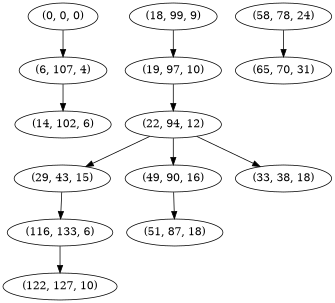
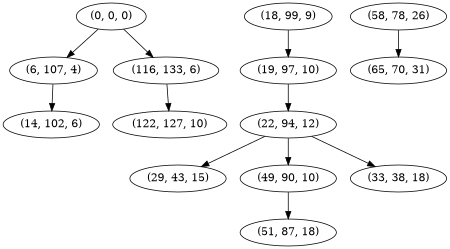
node "(58, 78, 24)": label "(58, 78, 24)" -> "(58, 78, 26)"
node "(49, 90, 16)": label "(49, 90, 16)" -> "(49, 90, 10)"
edge "(29, 43, 15)" -> "(116, 133, 6)": now "(0, 0, 0)" -> "(116, 133, 6)"
